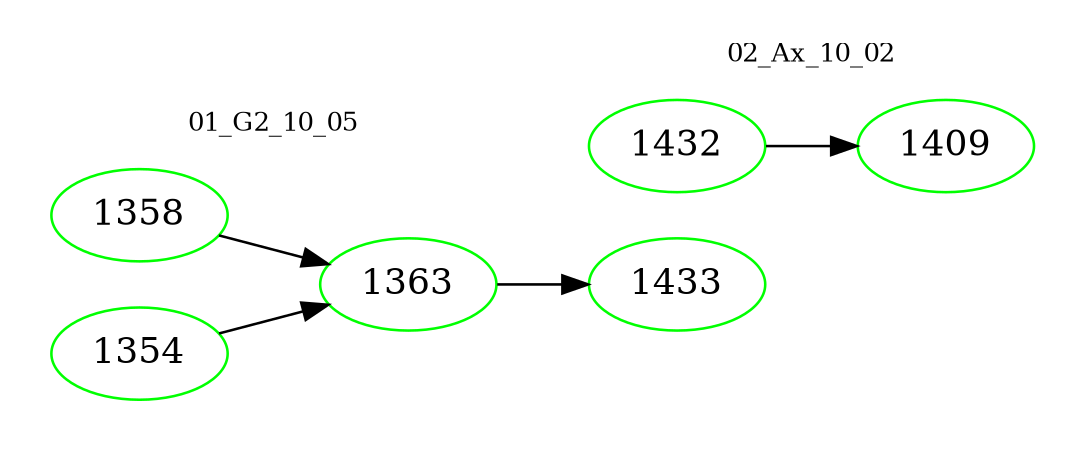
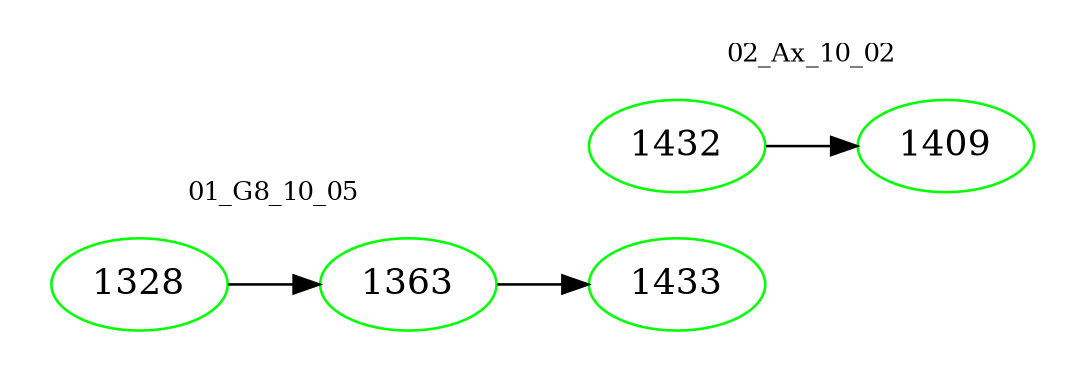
cluster "01_G2_10_05": label "01_G2_10_05" -> "01_G8_10_05"
node "1358": label "1358" -> "1328"
node "1354": removed
